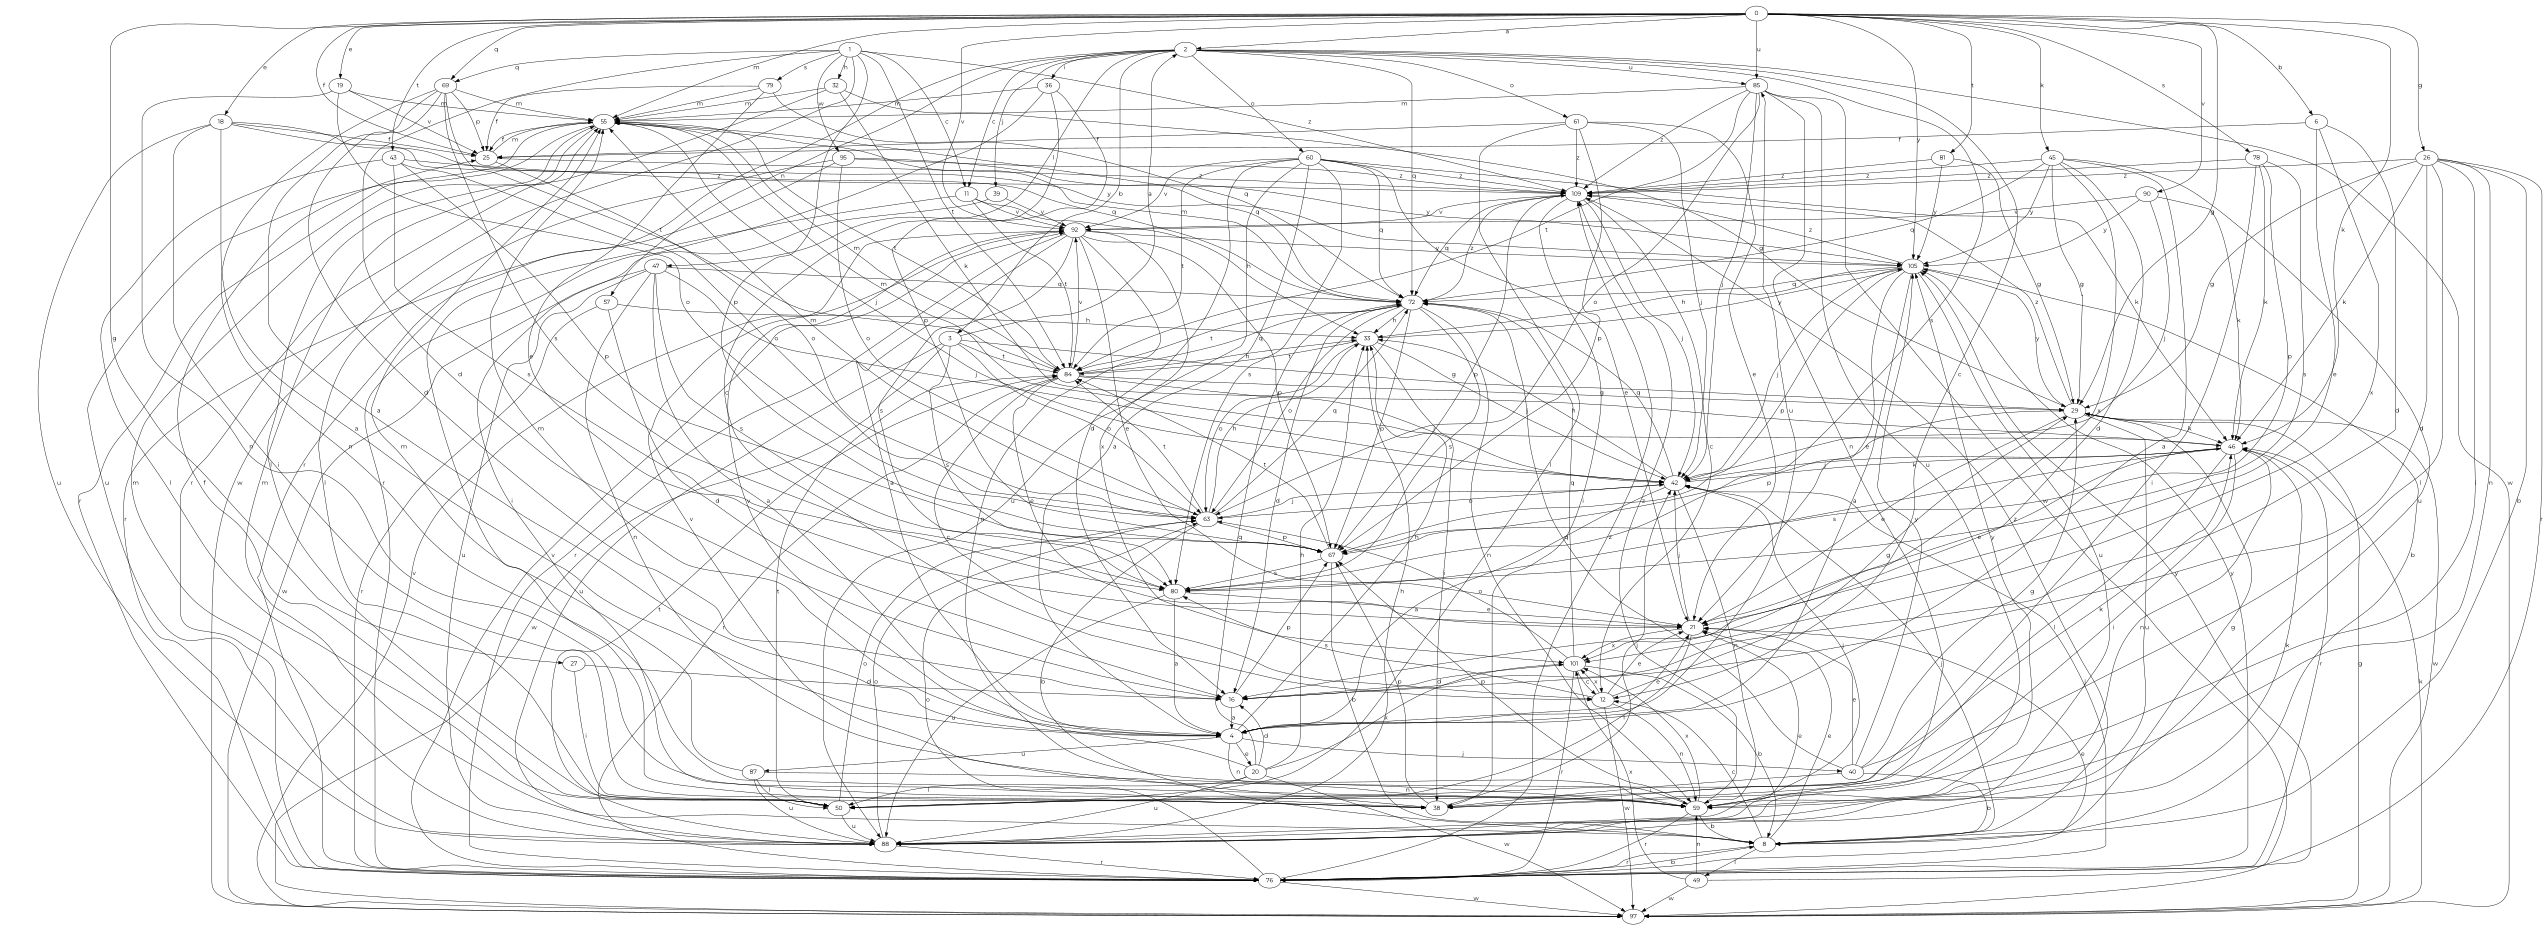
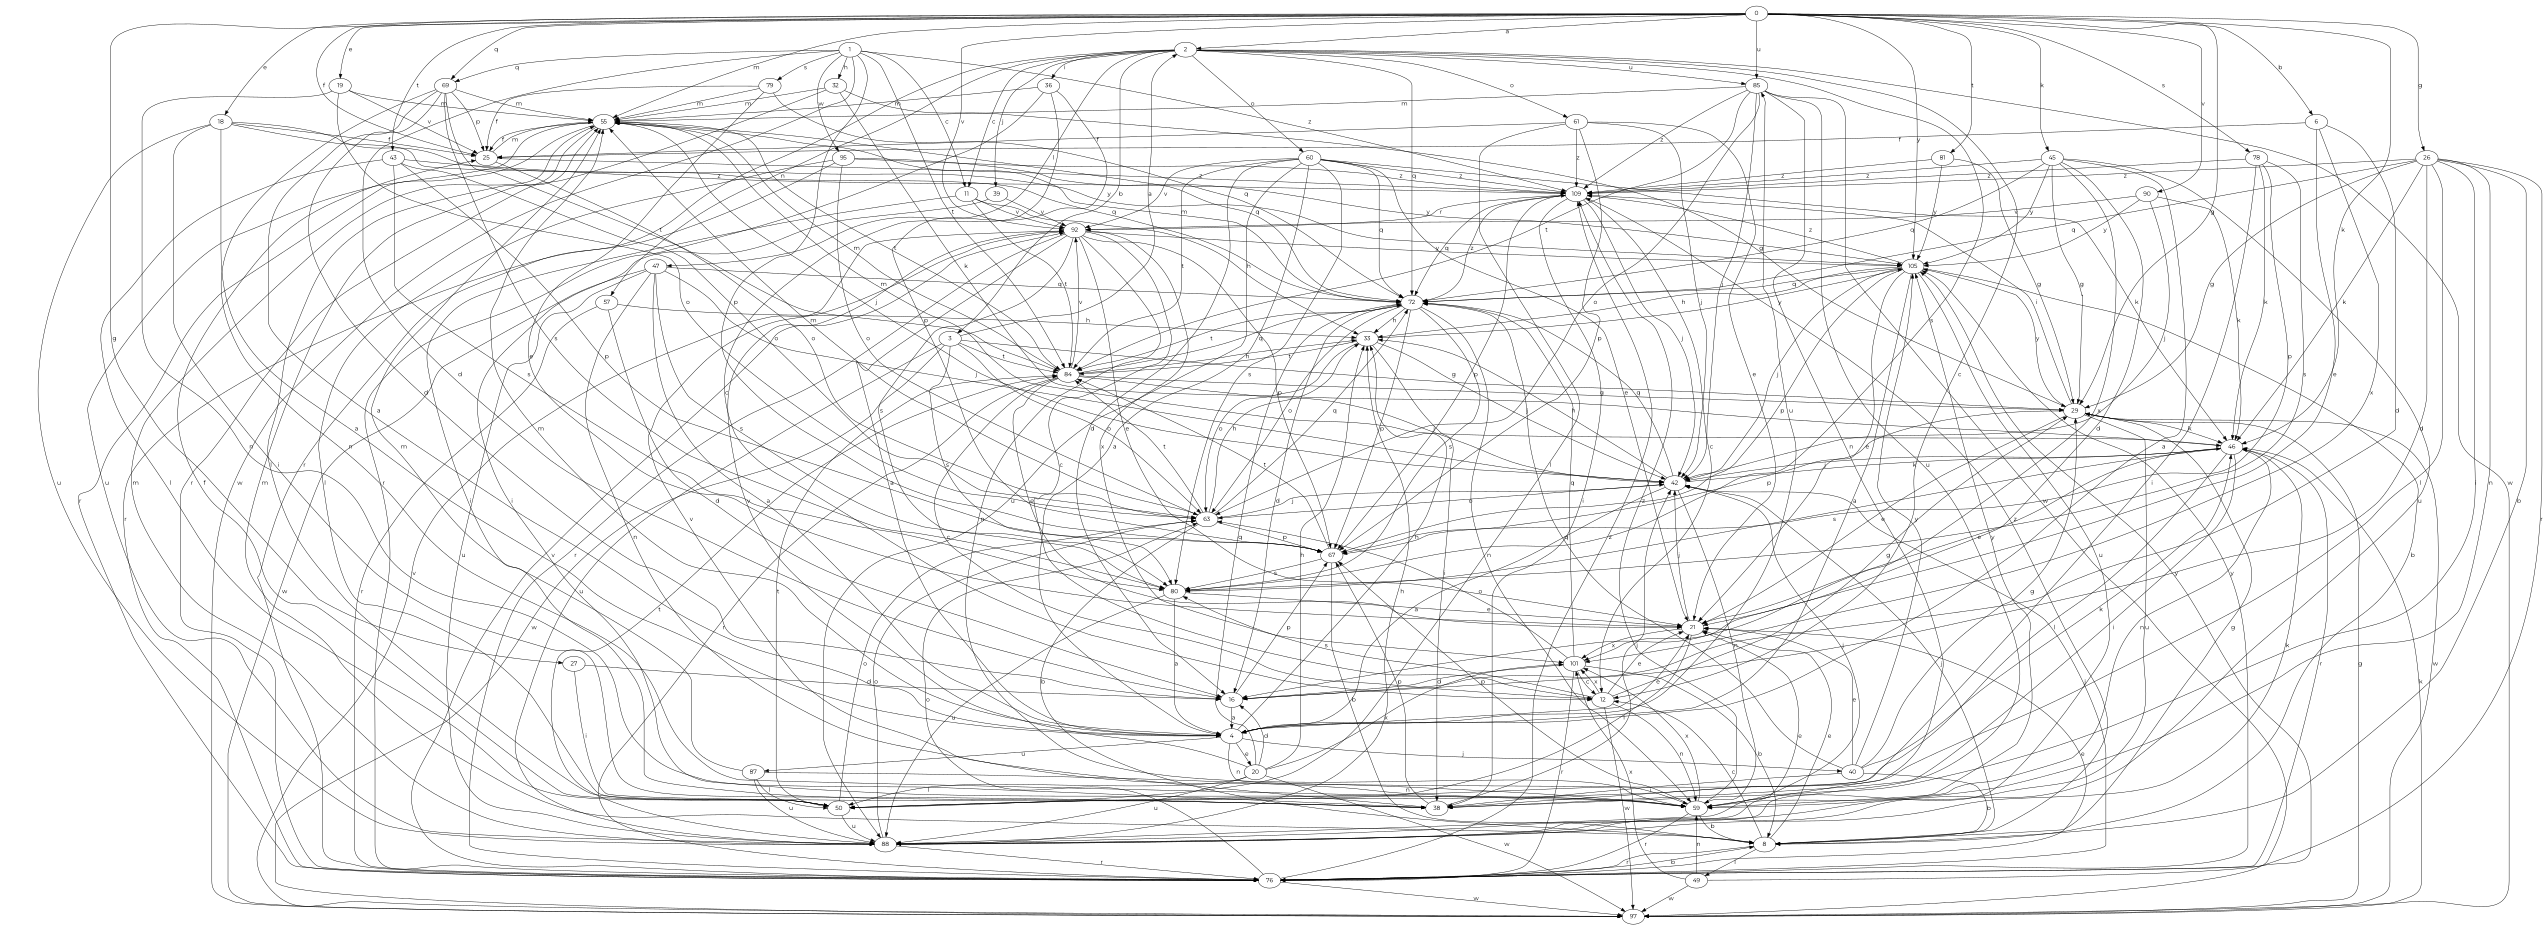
edge "109" -> "92": label "v" -> "r"
edge "26" -> "72": added, label "q"
edge "29" -> "109": label "z" -> "i"
edge "92" -> "12": added, label "c"
